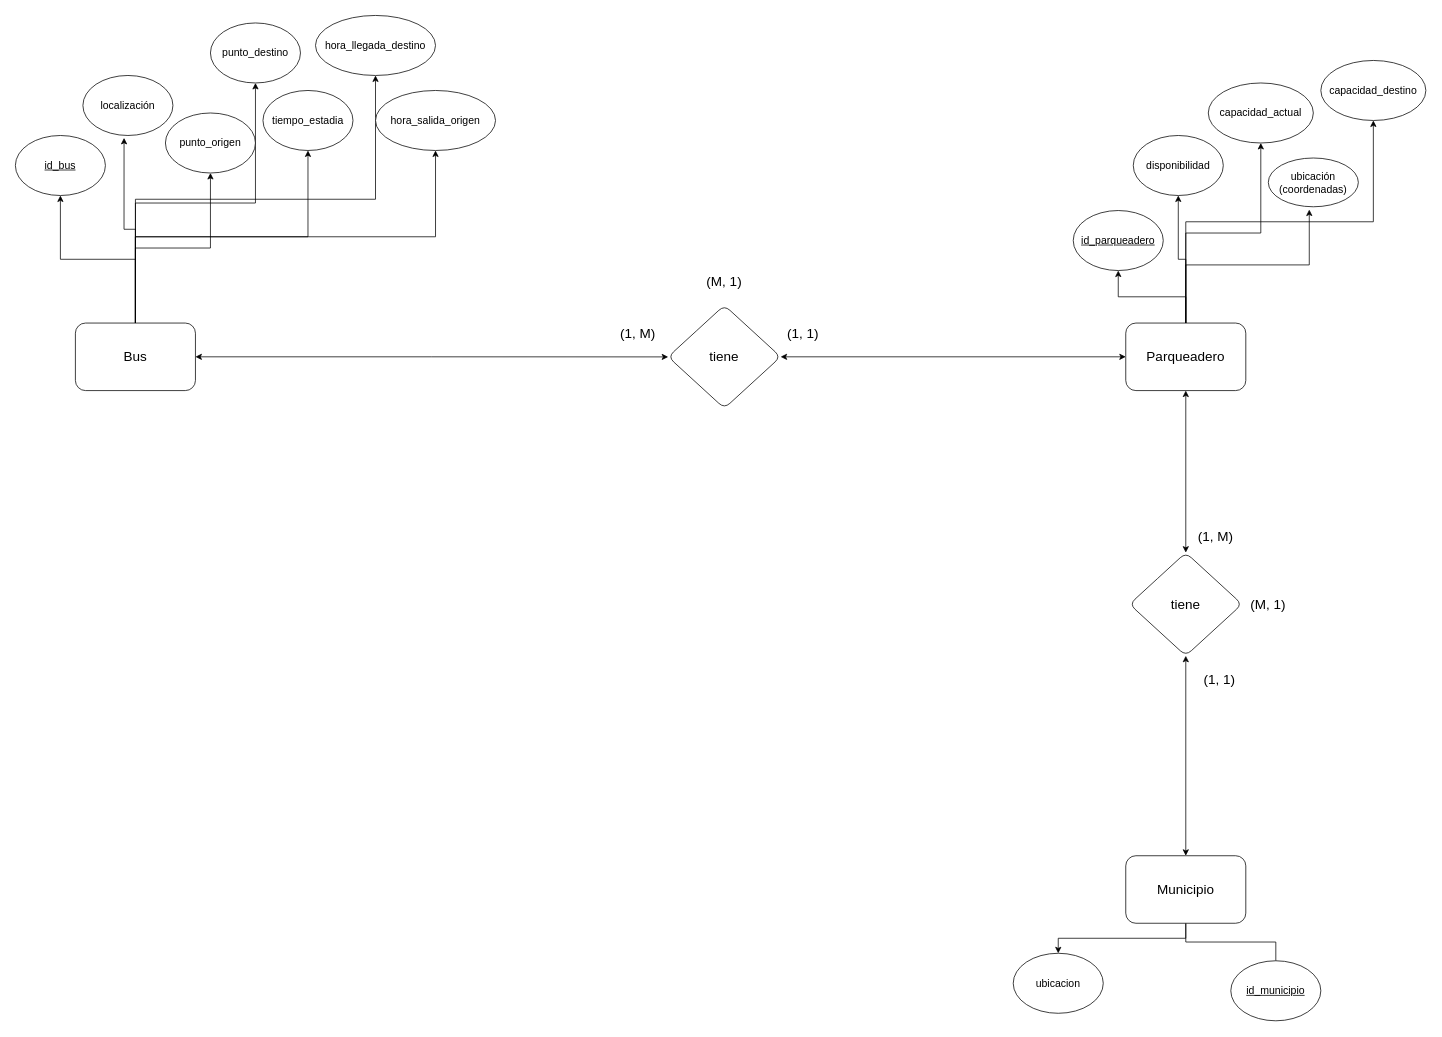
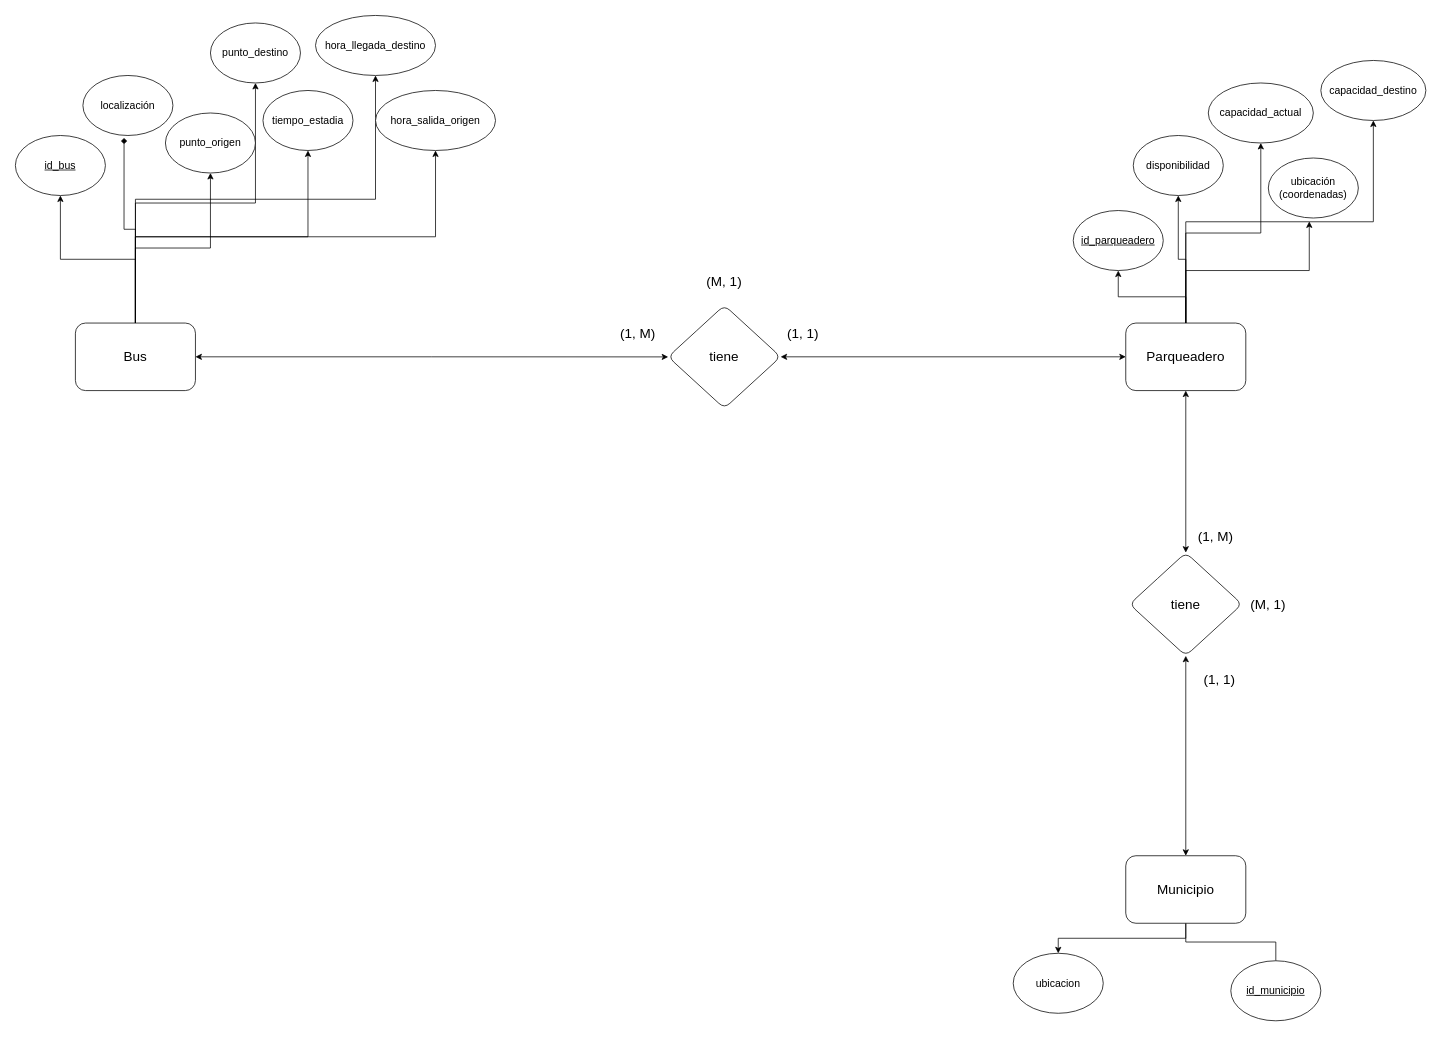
edge "Bus" -> "localización": arrowhead classic -> diamond
node "ubicación (coordenadas)": size 90x49 -> 90x60
